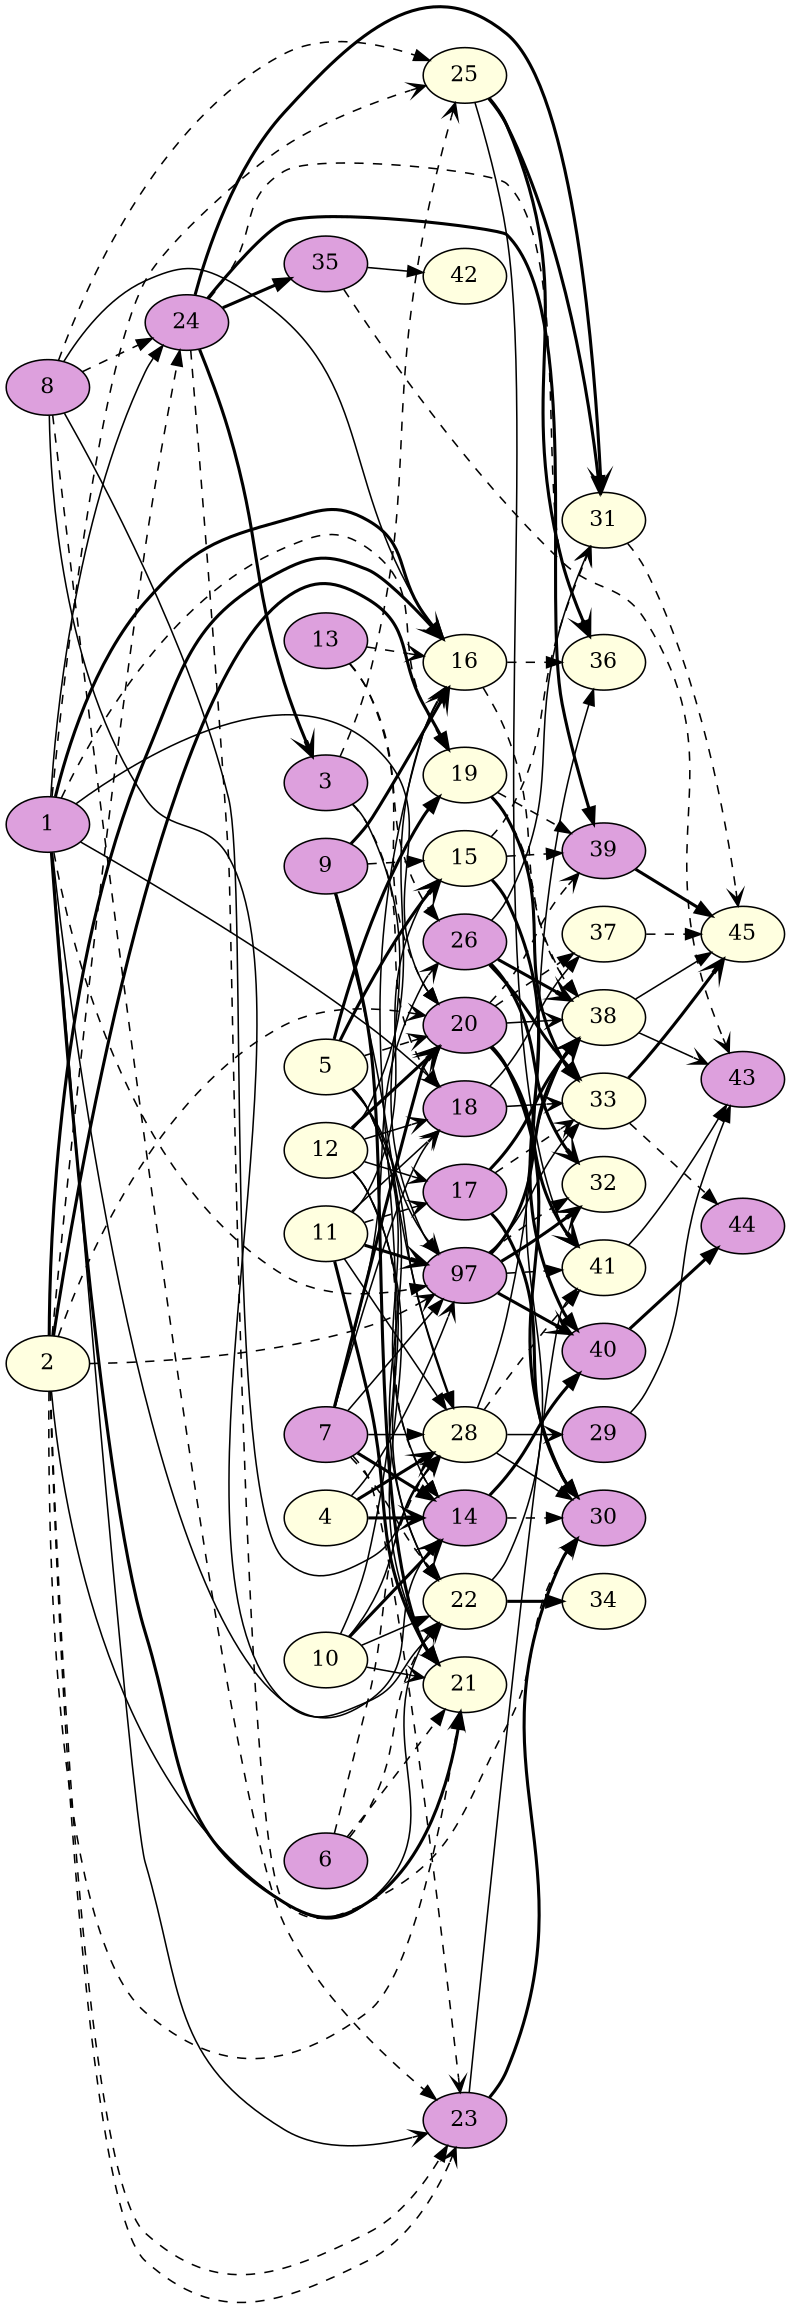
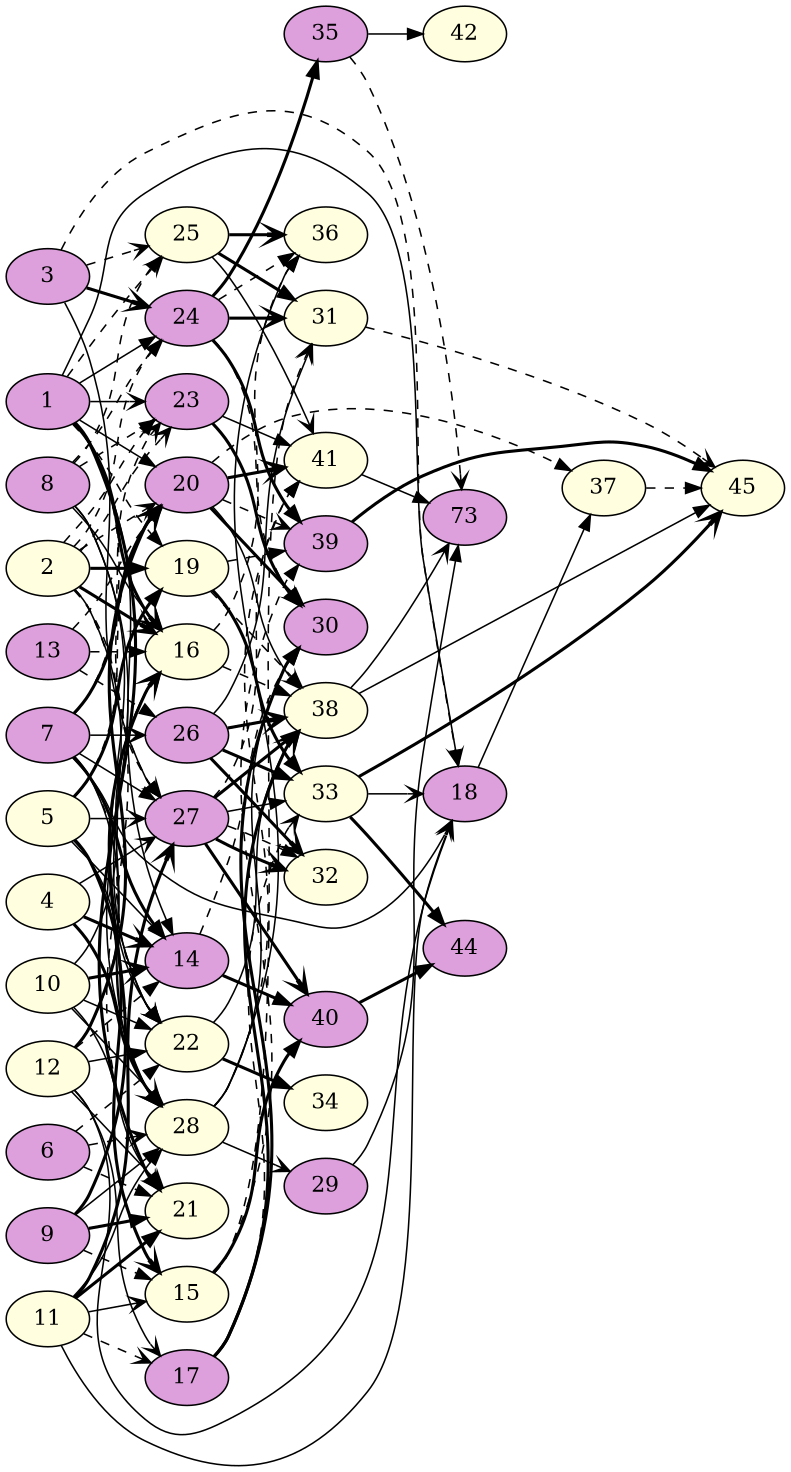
edge "24" -> "3": reversed
edge "1" -> "16": arrowhead normal -> vee
edge "13" -> "16": arrowhead vee -> normal
node "43": label "43" -> "73"
edge "18" -> "33": reversed
edge "33" -> "44": style dashed -> bold
node "97": label "97" -> "27"
